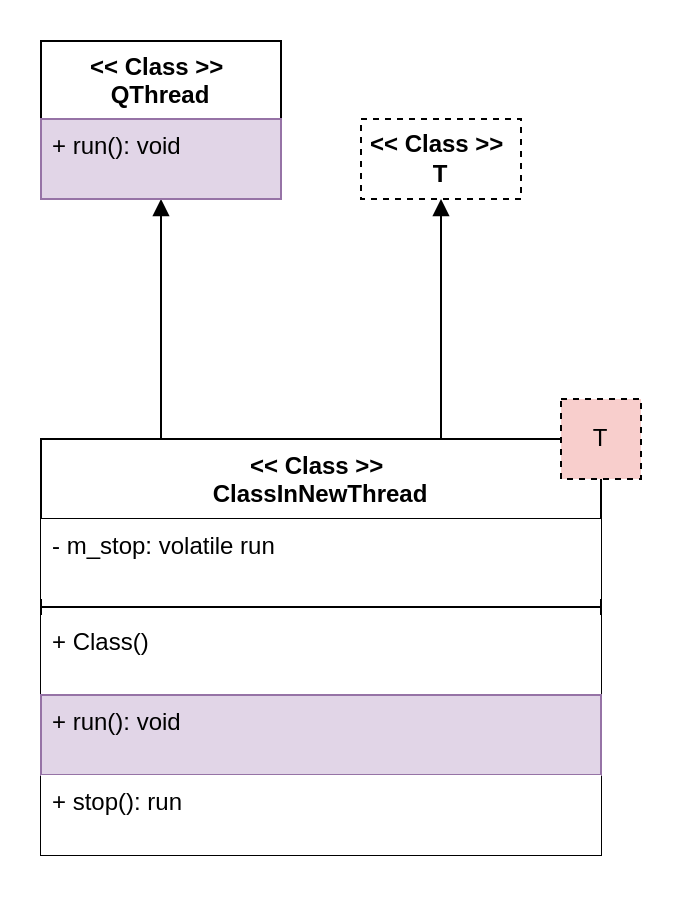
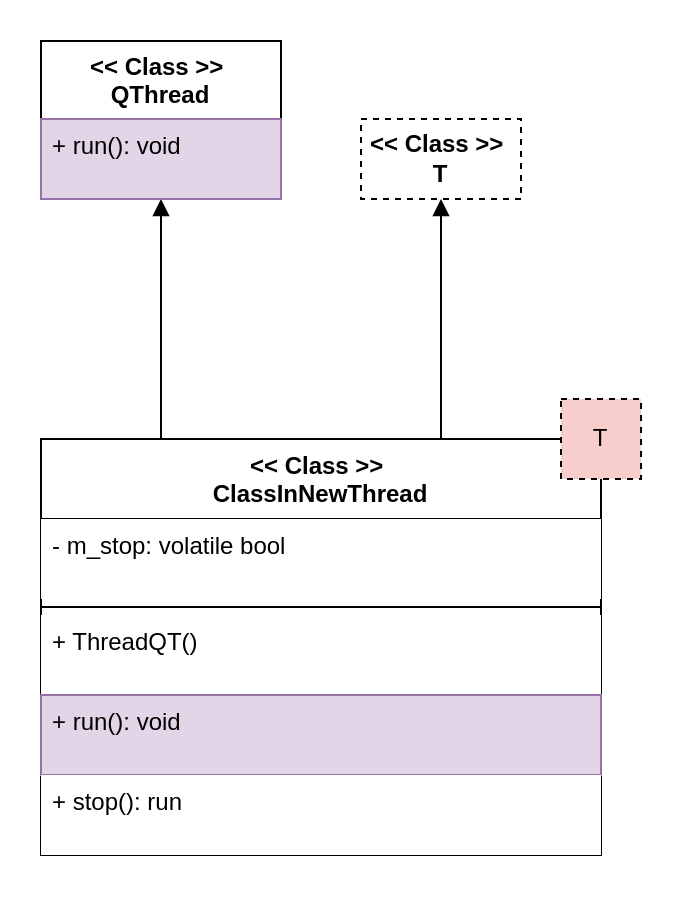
node "- m_stop: volatile run": label "- m_stop: volatile run" -> "- m_stop: volatile bool"
node "+ Class()": label "+ Class()" -> "+ ThreadQT()"
